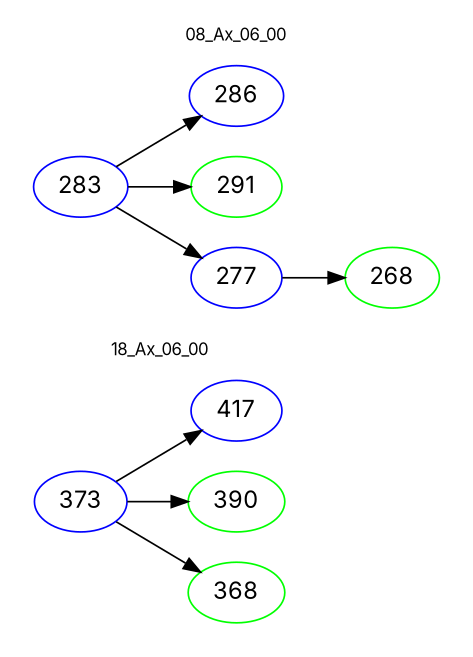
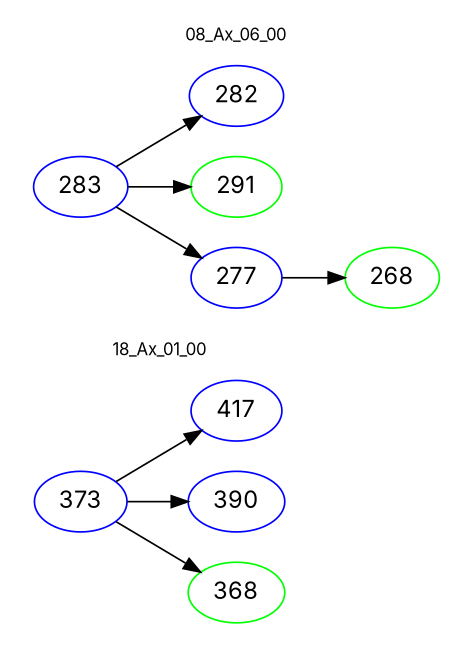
node "286": label "286" -> "282"
cluster "18_Ax_06_00": label "18_Ax_06_00" -> "18_Ax_01_00"
node "390": color green -> blue
